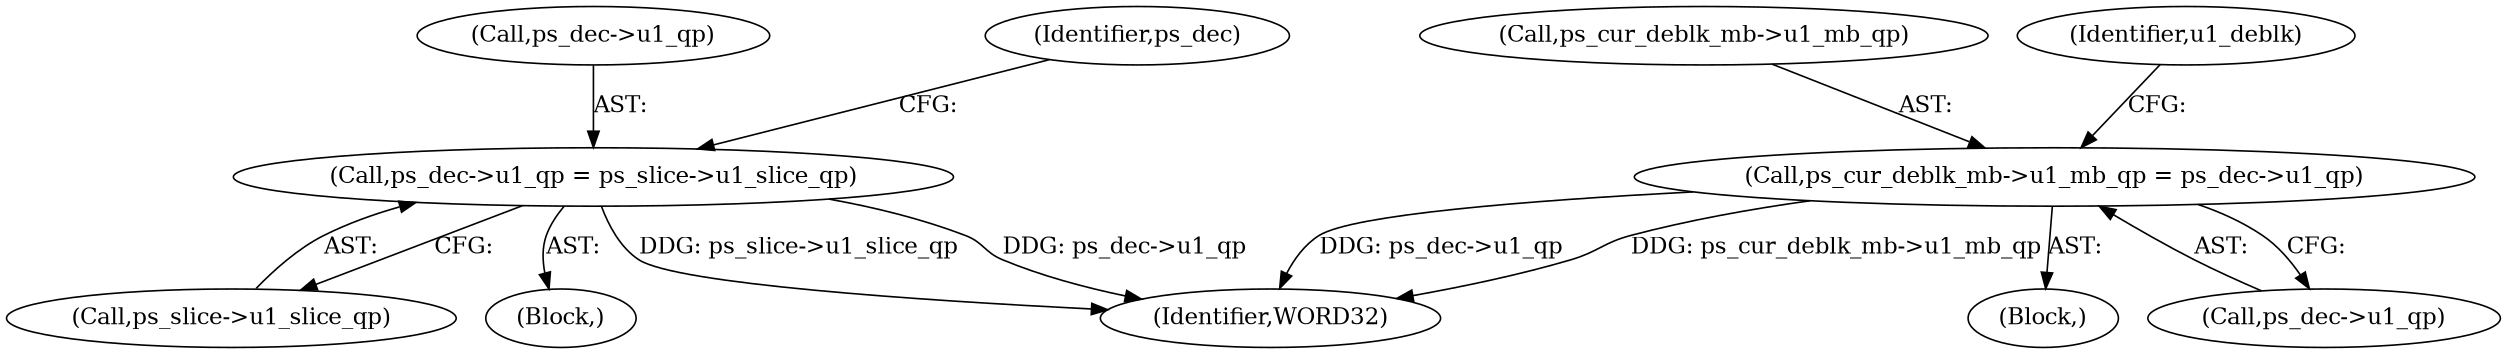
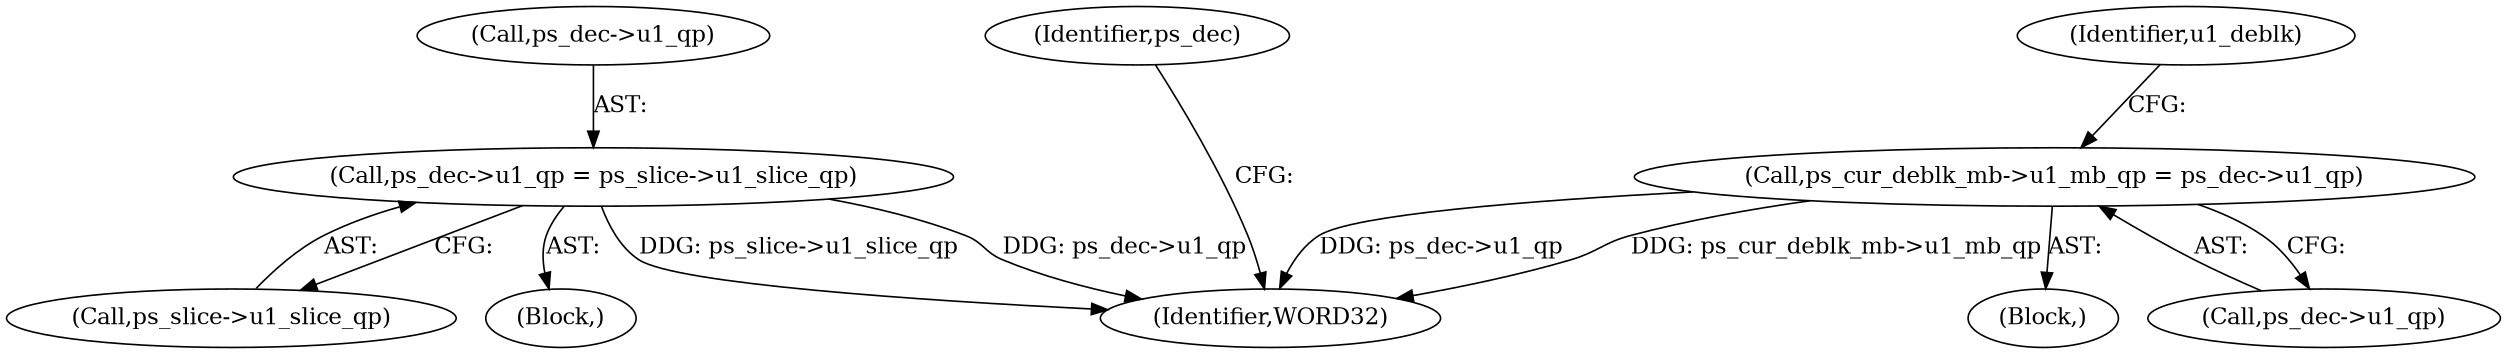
node "(Call,ps_cur_deblk_mb->u1_mb_qp)": removed
edge "(Identifier,ps_dec)" -> "(Call,ps_dec->u1_qp = ps_slice->u1_slice_qp)": now "(Identifier,ps_dec)" -> "(Identifier,WORD32)"
